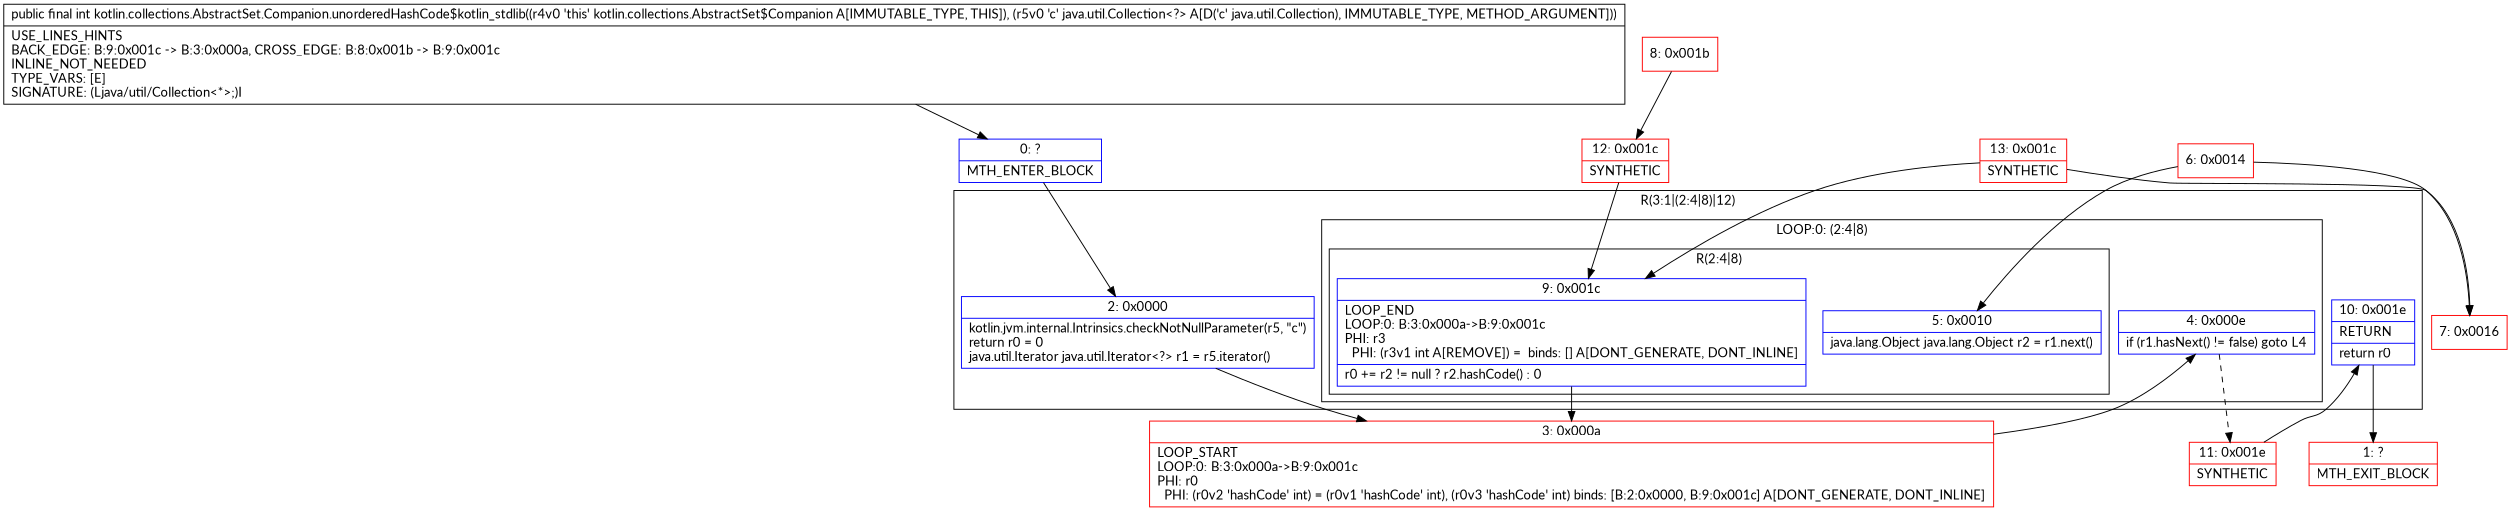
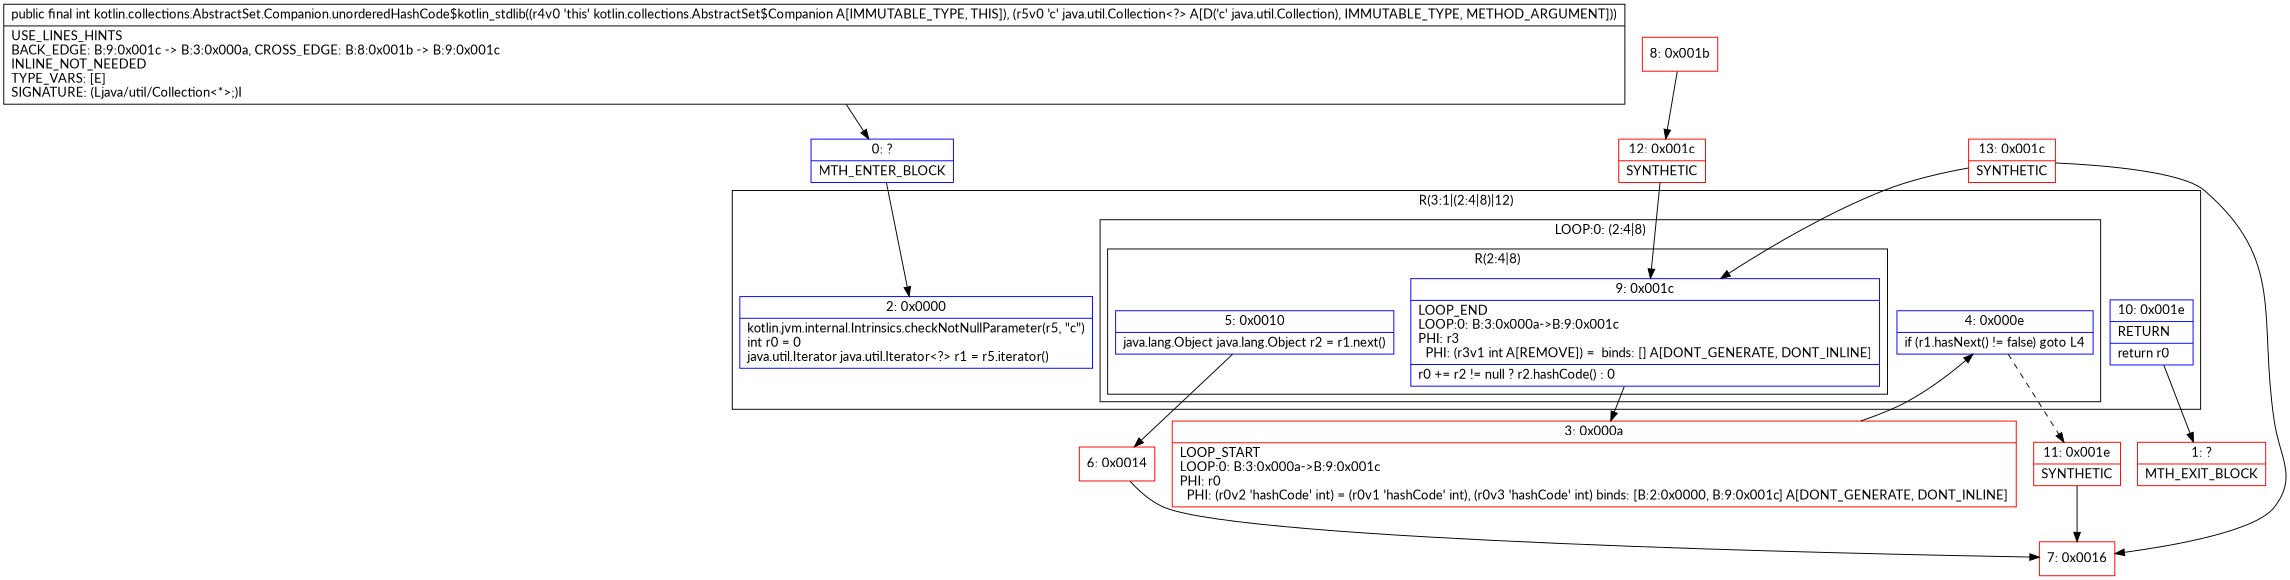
edge "6: 0x0014" -> "5: 0x0010": reversed
node "2: 0x0000": text "return r0 = 0" -> "int r0 = 0"
edge "2: 0x0000" -> "3: 0x000a": removed
edge "11: 0x001e" -> "10: 0x001e": now "11: 0x001e" -> "7: 0x0016"
